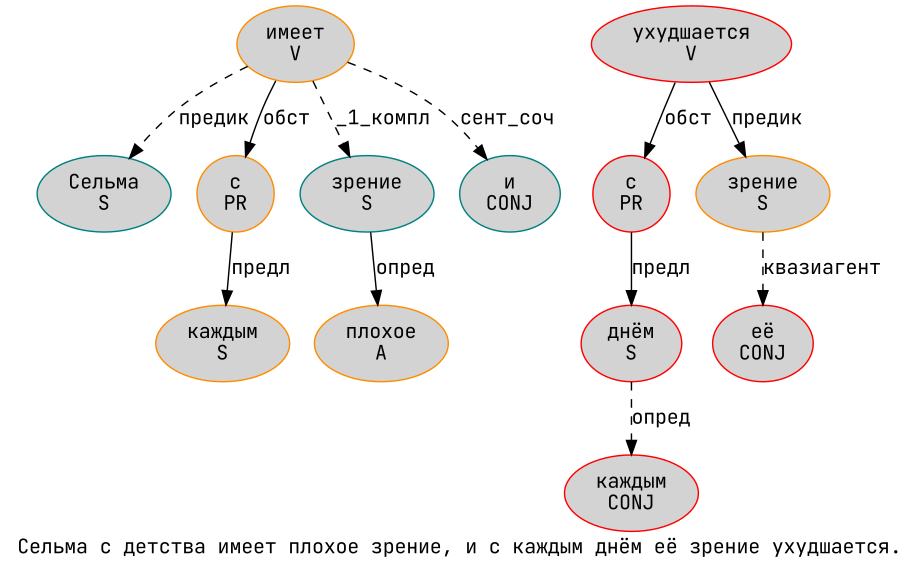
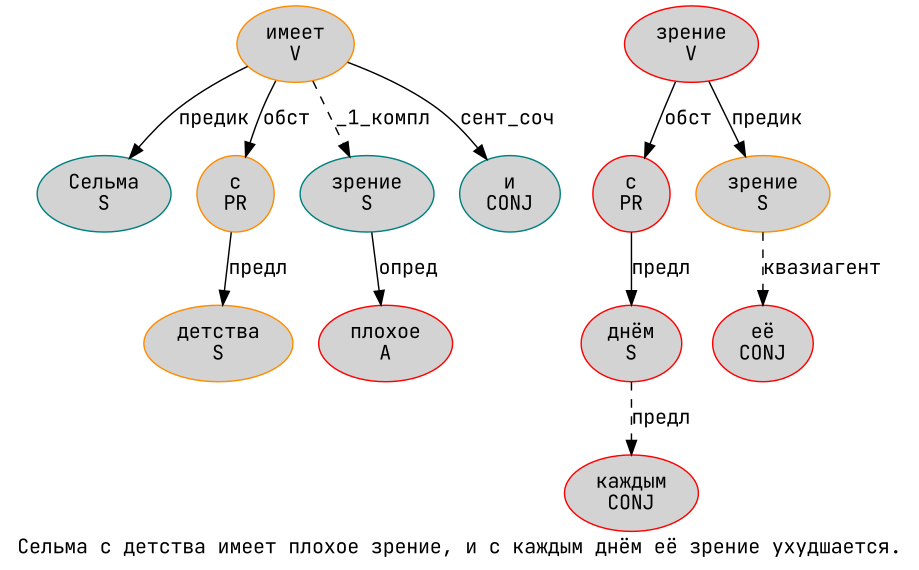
node "ухудшается V": label "ухудшается V" -> "зрение V"
edge "имеет V" -> "и CONJ": style dashed -> solid
edge "имеет V" -> "Сельма S": style dashed -> solid
node "каждым S": label "каждым S" -> "детства S"
node "плохое A": color darkorange -> red
edge "днём S" -> "каждым CONJ": label "опред" -> "предл"
